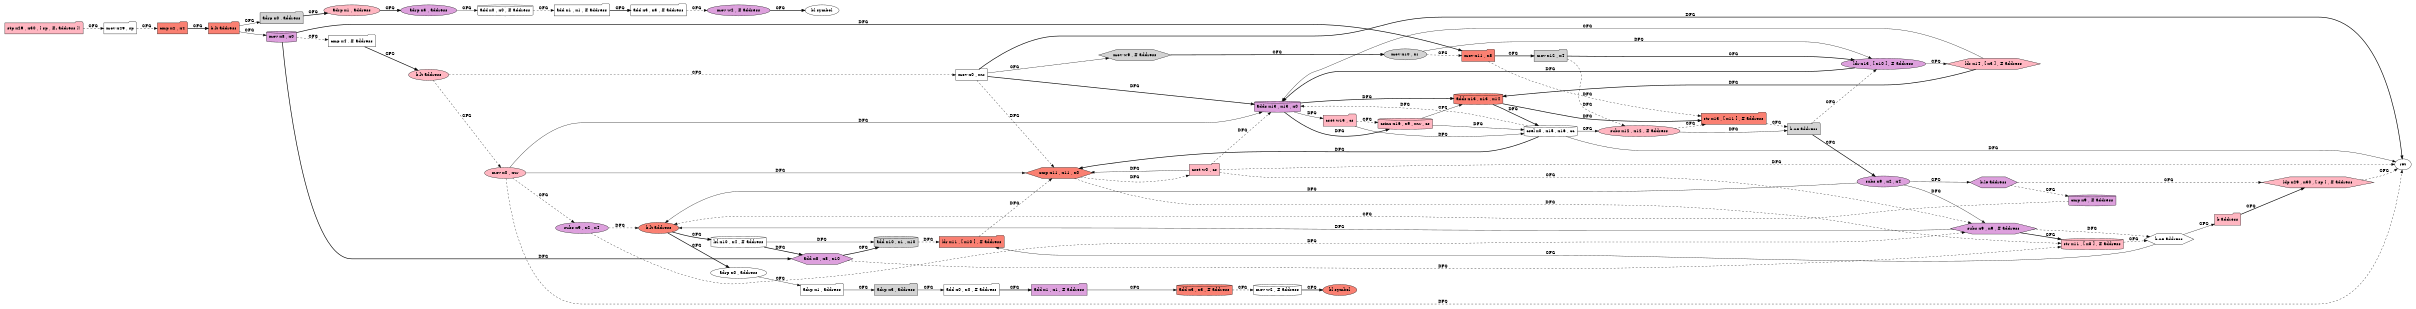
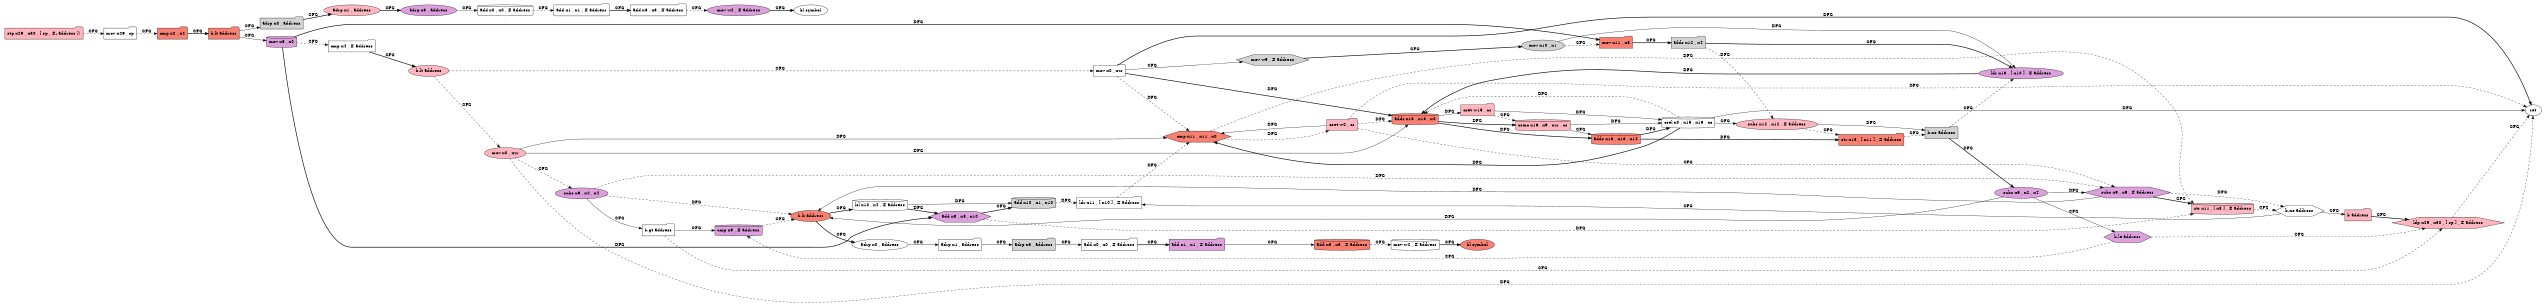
node "mov x12 , x4": label "mov x12 , x4" -> "adds x12 , x4"
node "ldr x14 , [ x3 ] , # address": removed
edge "mov x11 , x8" -> "str x13 , [ x11 ] , # address": removed, label "DFG"
node "adds x13 , x13 , x0": fillcolor plum -> salmon
node "b.gt address": added
node "ldr x11 , [ x10 ] , # address": fillcolor salmon -> white
